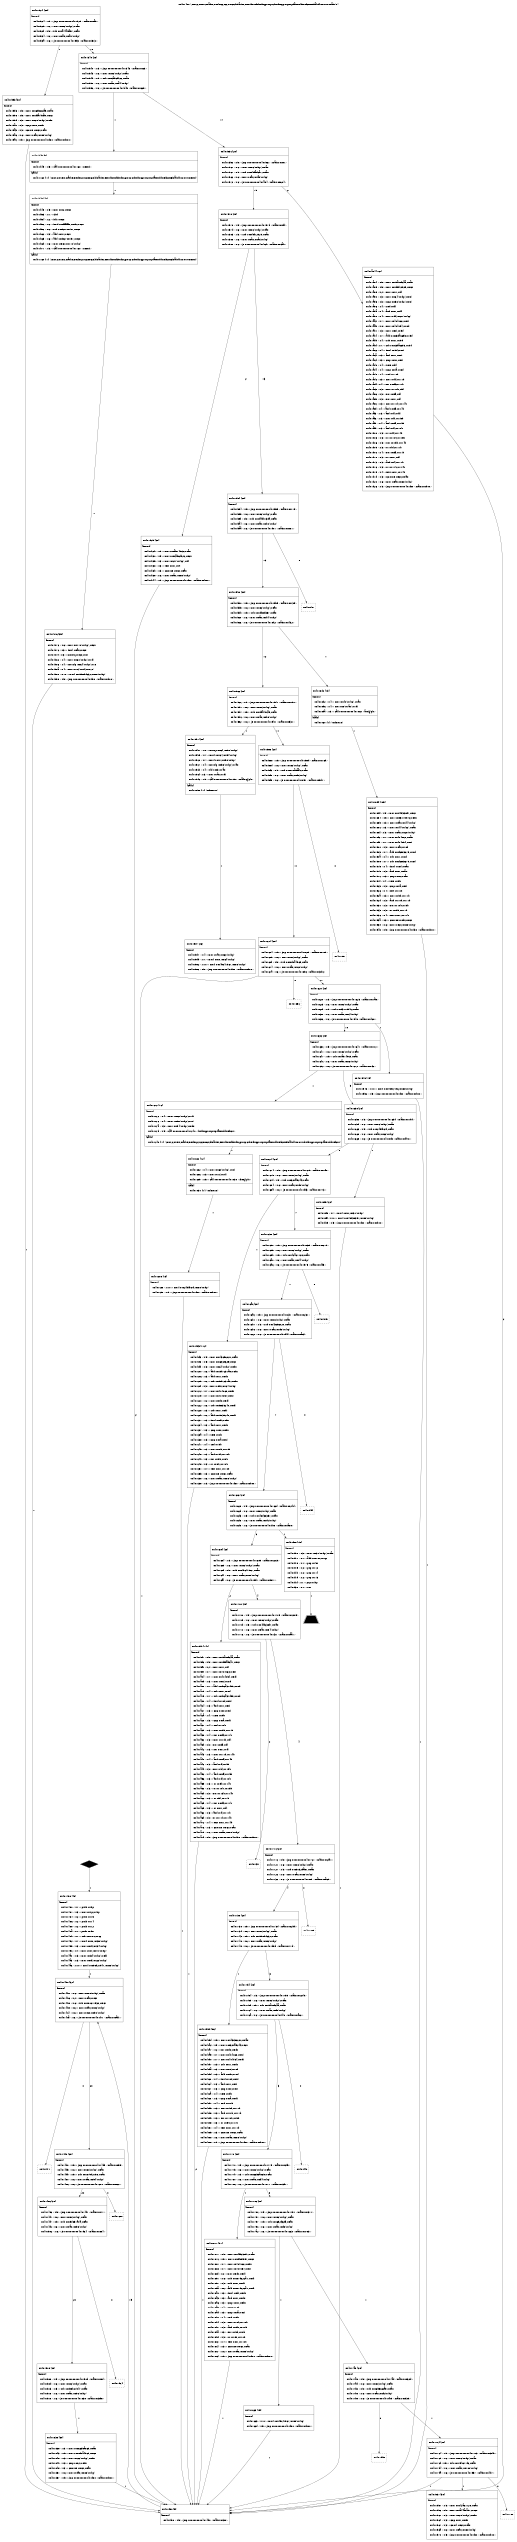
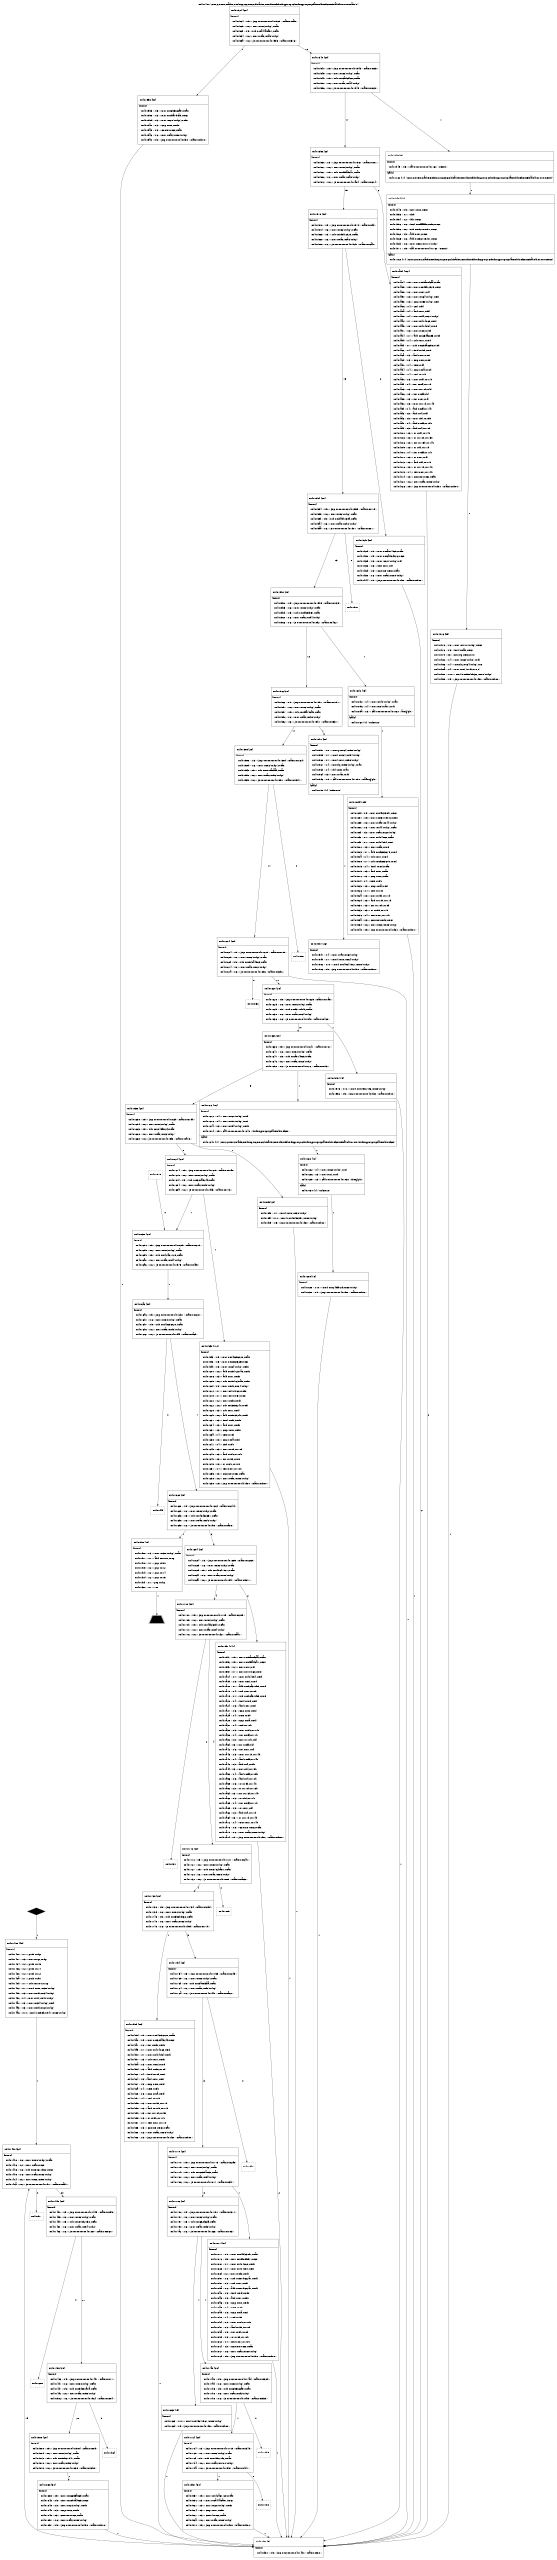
edge "0x401690 [28]" -> "0x401975": reversed
edge "0x4017c4 [28]" -> "0x401f80 [5]": now "0x401957 [30]" -> "0x401f80 [5]"
